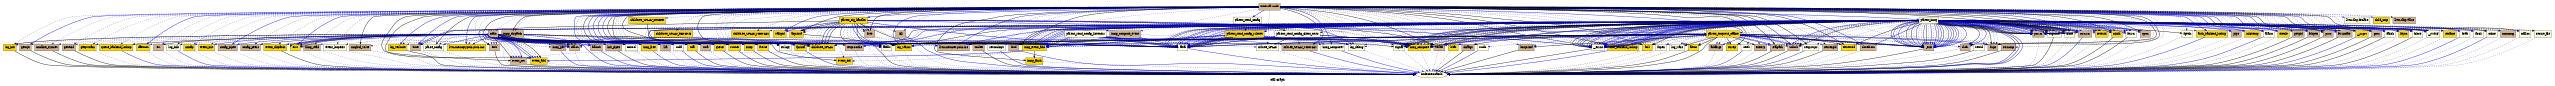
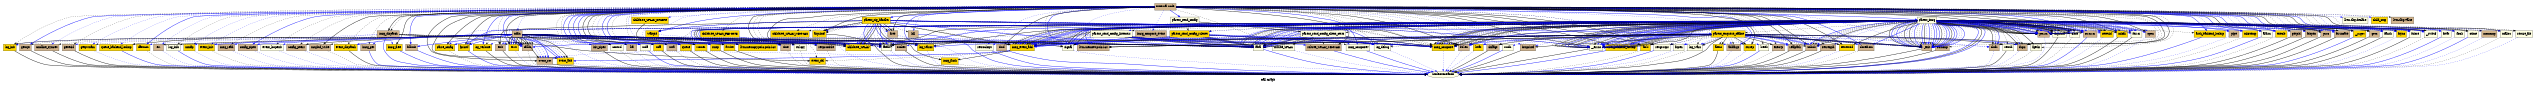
node "rename": removed
edge "parent_enqueue_offline" -> "fgetln": added
edge "imsg_dispatch" -> "event_loopexit": color black -> blue
node "parse_config": fillcolor lightyellow -> gold
